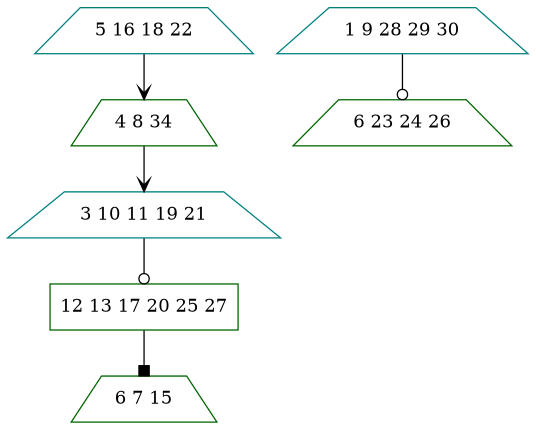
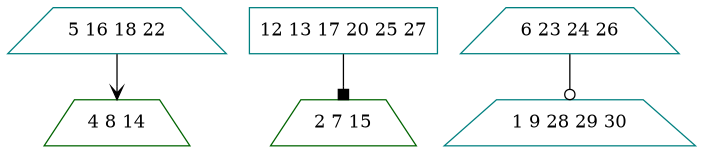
edge "1 9 28 29 30" -> "6 23 24 26": reversed
node "4 8 34": label "4 8 34" -> "4 8 14"
node "6 23 24 26": color darkgreen -> teal
node "3 10 11 19 21": removed
node "12 13 17 20 25 27": color darkgreen -> teal
node "6 7 15": label "6 7 15" -> "2 7 15"
